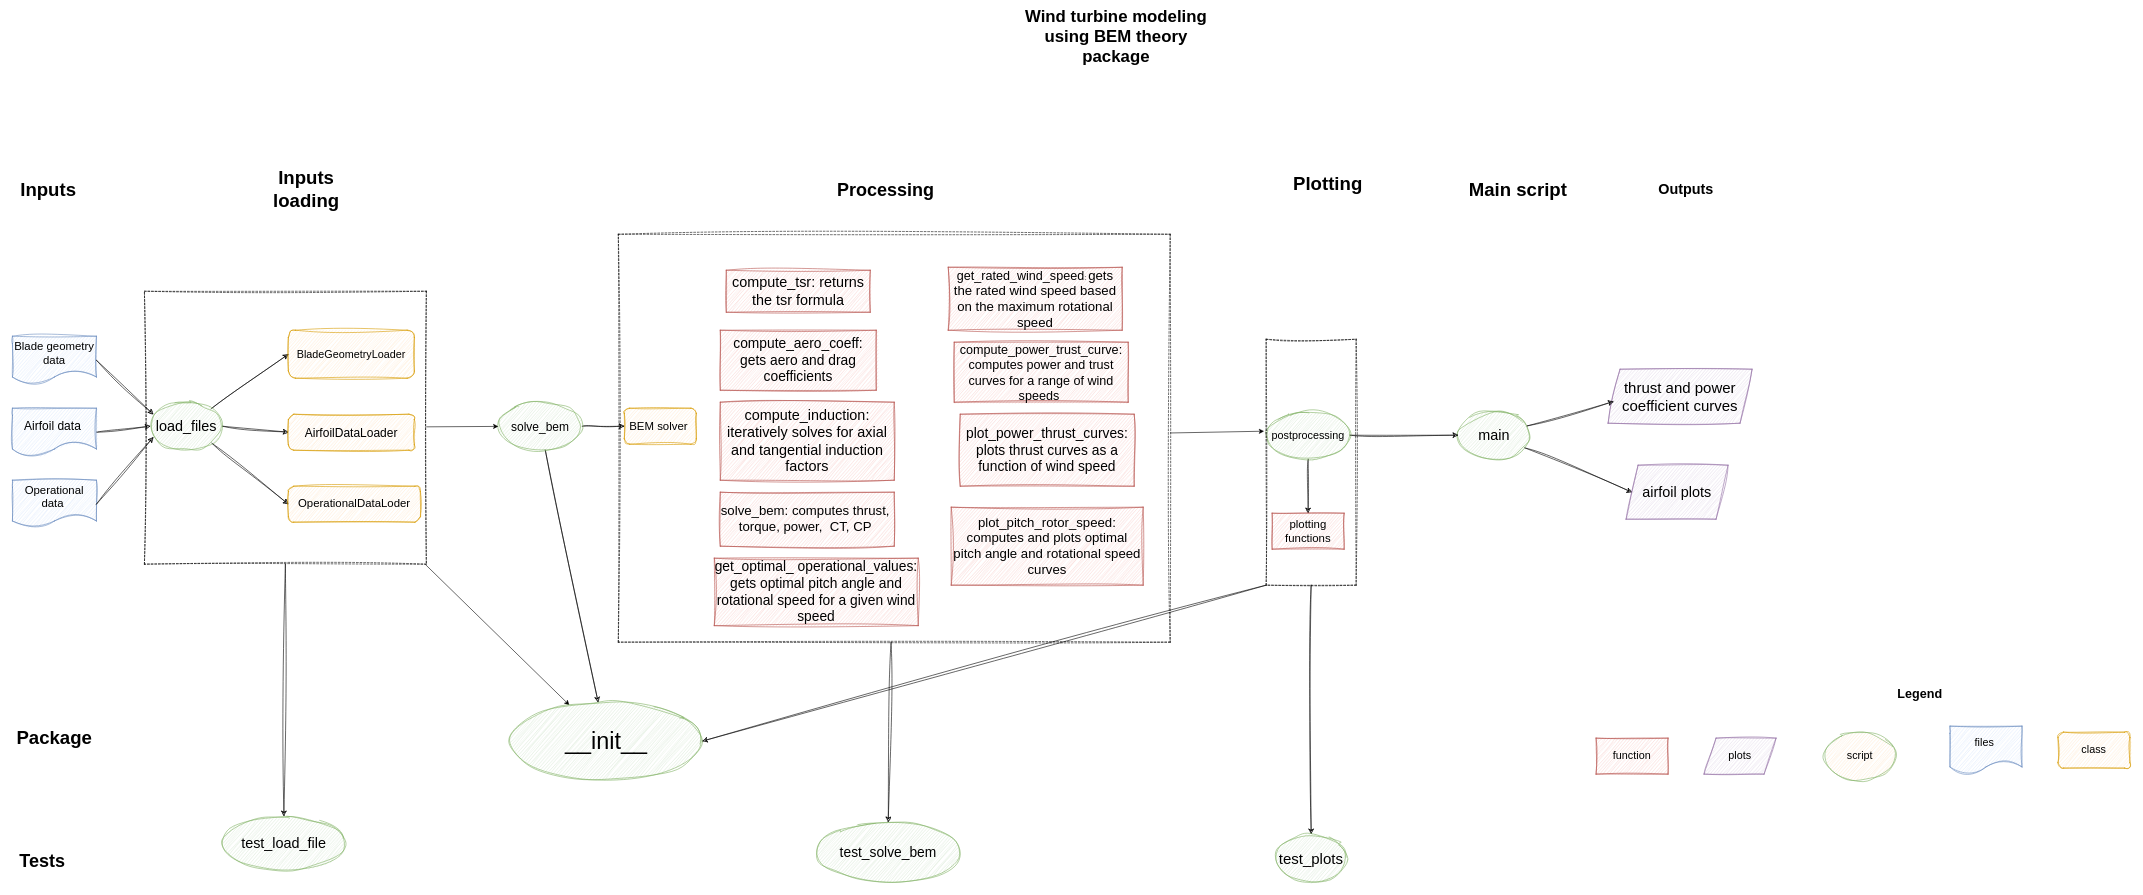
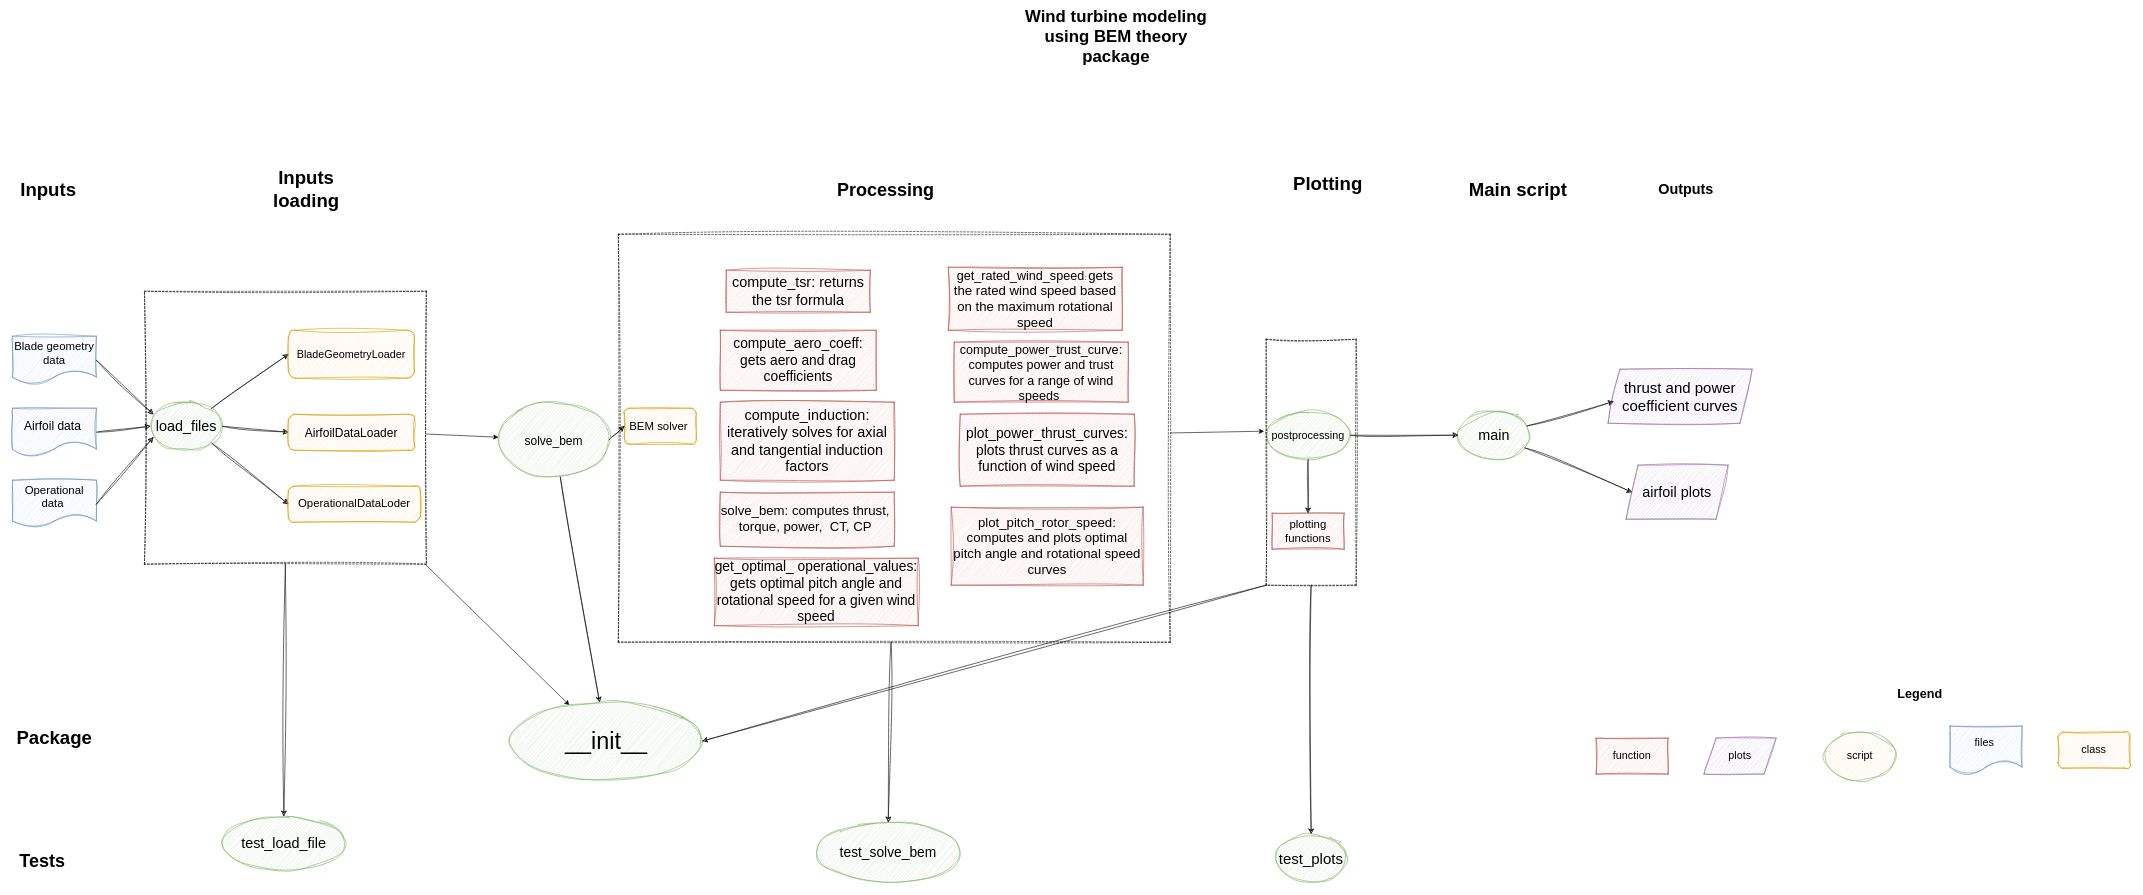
node "solve_bem": size 84x48 -> 111x75
